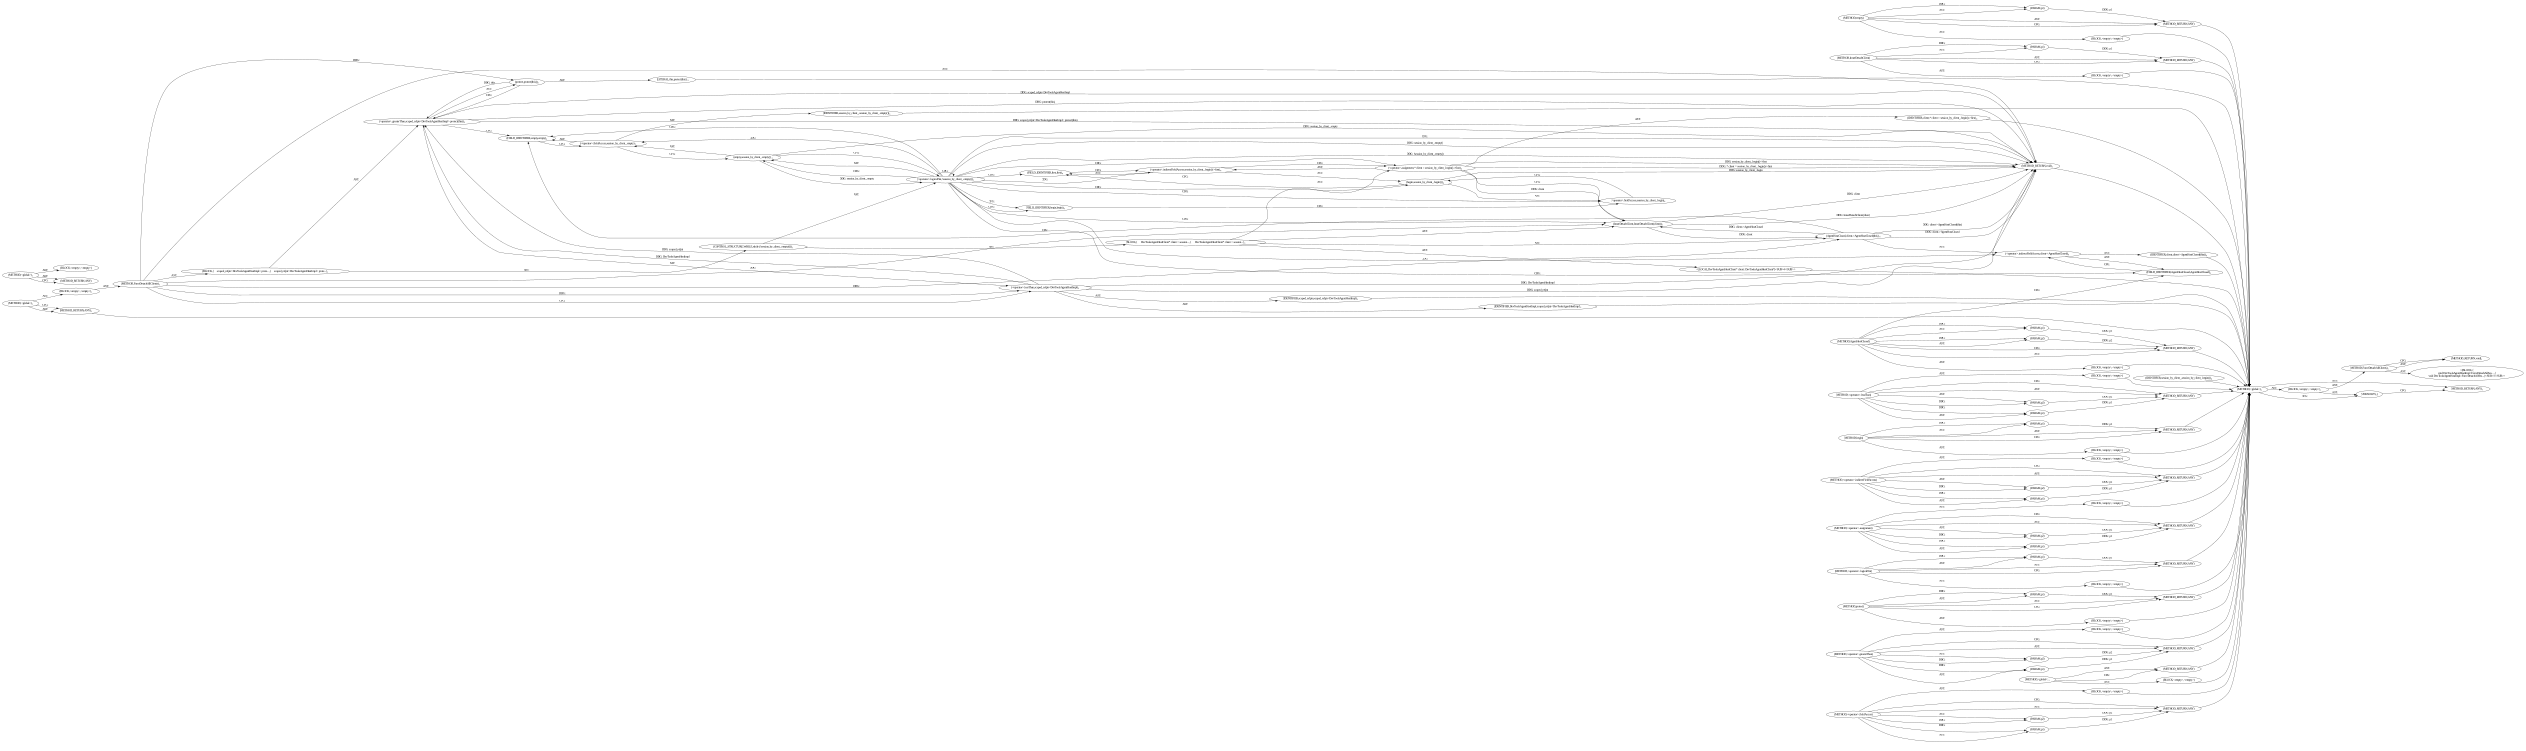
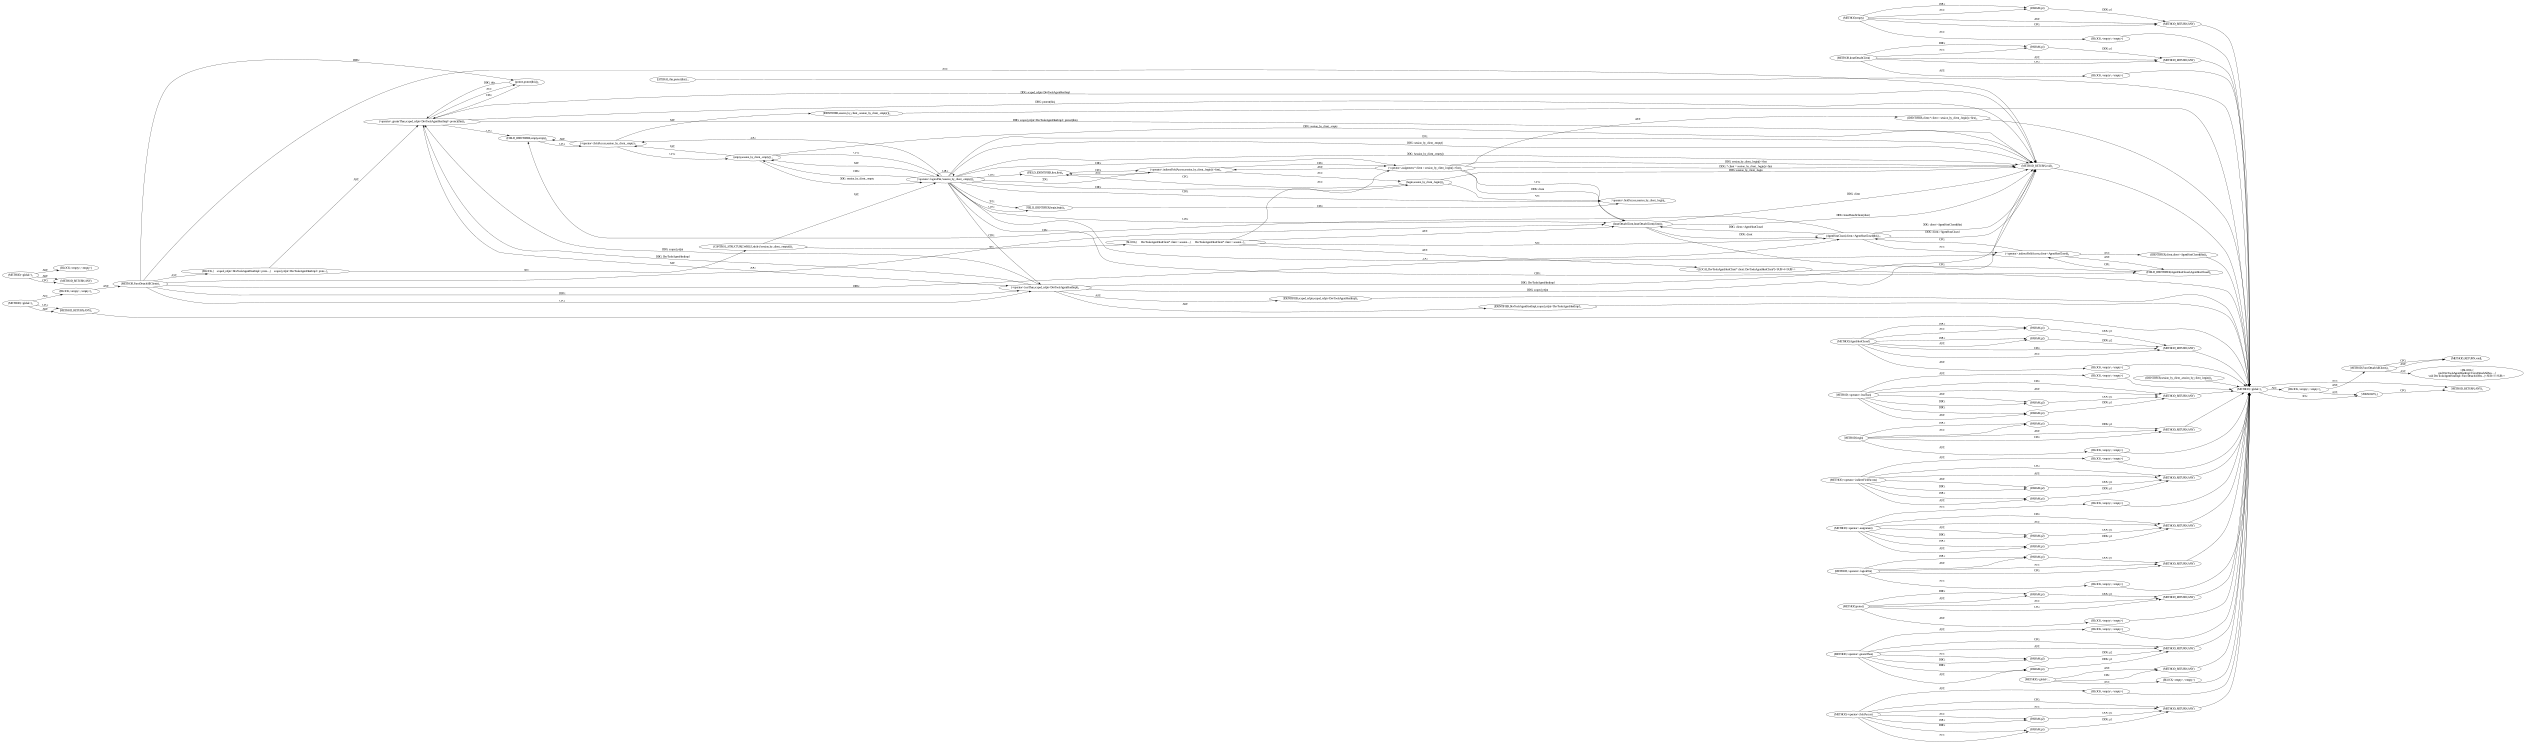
edge "(protect,protect(this))" -> "(LITERAL,this,protect(this))": removed, label "AST:"
edge "(<operator>.logicalNot,!session_by_client_.empty())" -> "(FIELD_IDENTIFIER,empty,empty)": now "(<operator>.logicalNot,!session_by_client_.empty())" -> "(<operator>.lessThan,scoped_refptr<DevToolsAgentHostImpl)"
edge "(<operator>.fieldAccess,session_by_client_.begin)" -> "(begin,session_by_client_.begin())": removed, label "CFG:"
edge "(<operator>.indirectFieldAccess,client->AgentHostClosed)" -> "(AgentHostClosed,client->AgentHostClosed(this))": added, label "CFG:"
edge "(METHOD,AgentHostClosed)" -> "(FIELD_IDENTIFIER,AgentHostClosed,AgentHostClosed)": now "(InnerDetachClient,InnerDetachClient(client))" -> "(FIELD_IDENTIFIER,AgentHostClosed,AgentHostClosed)"
